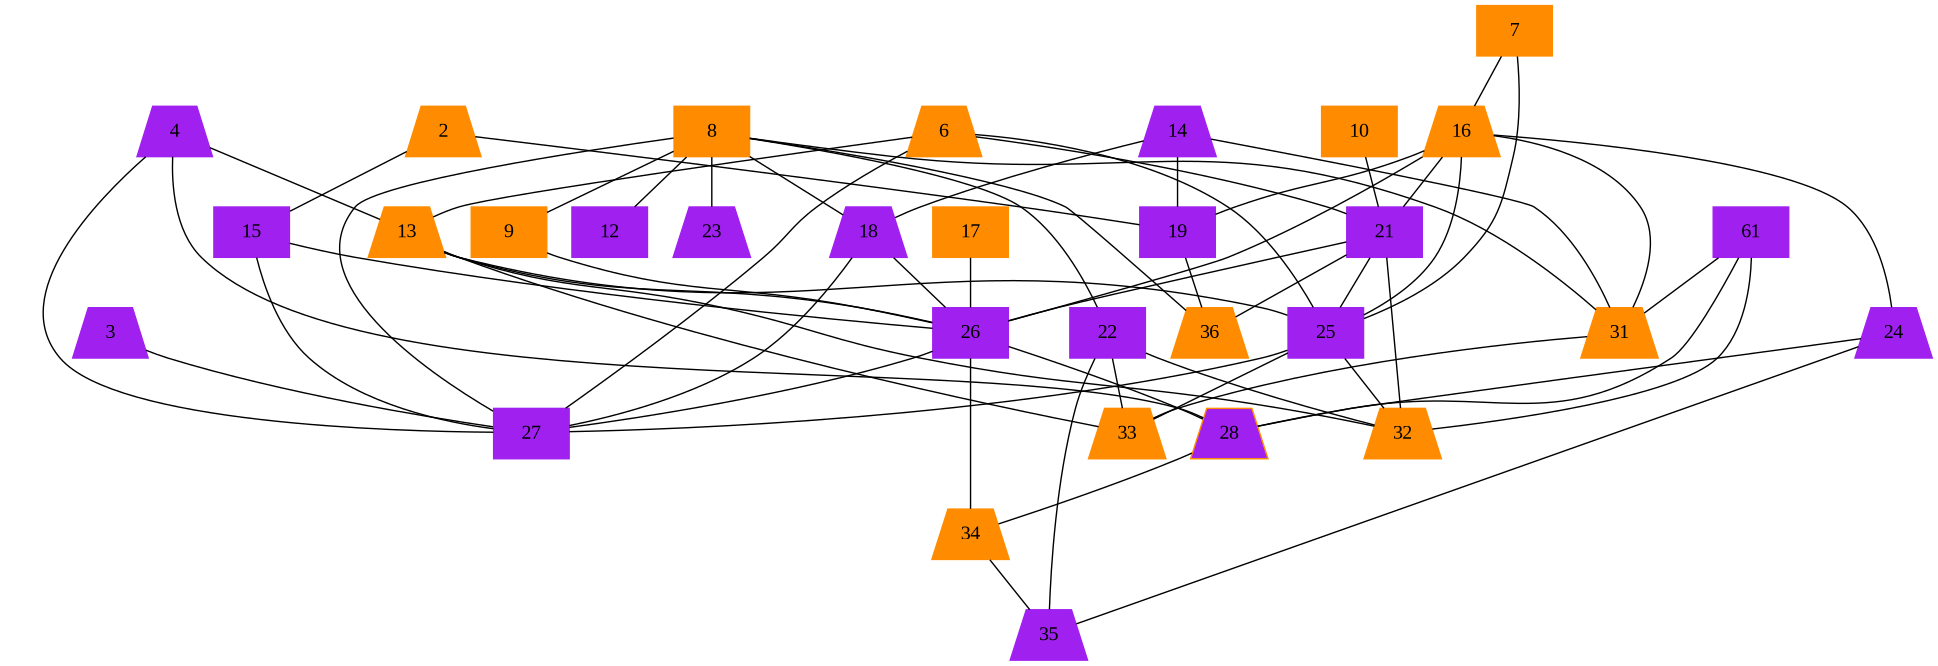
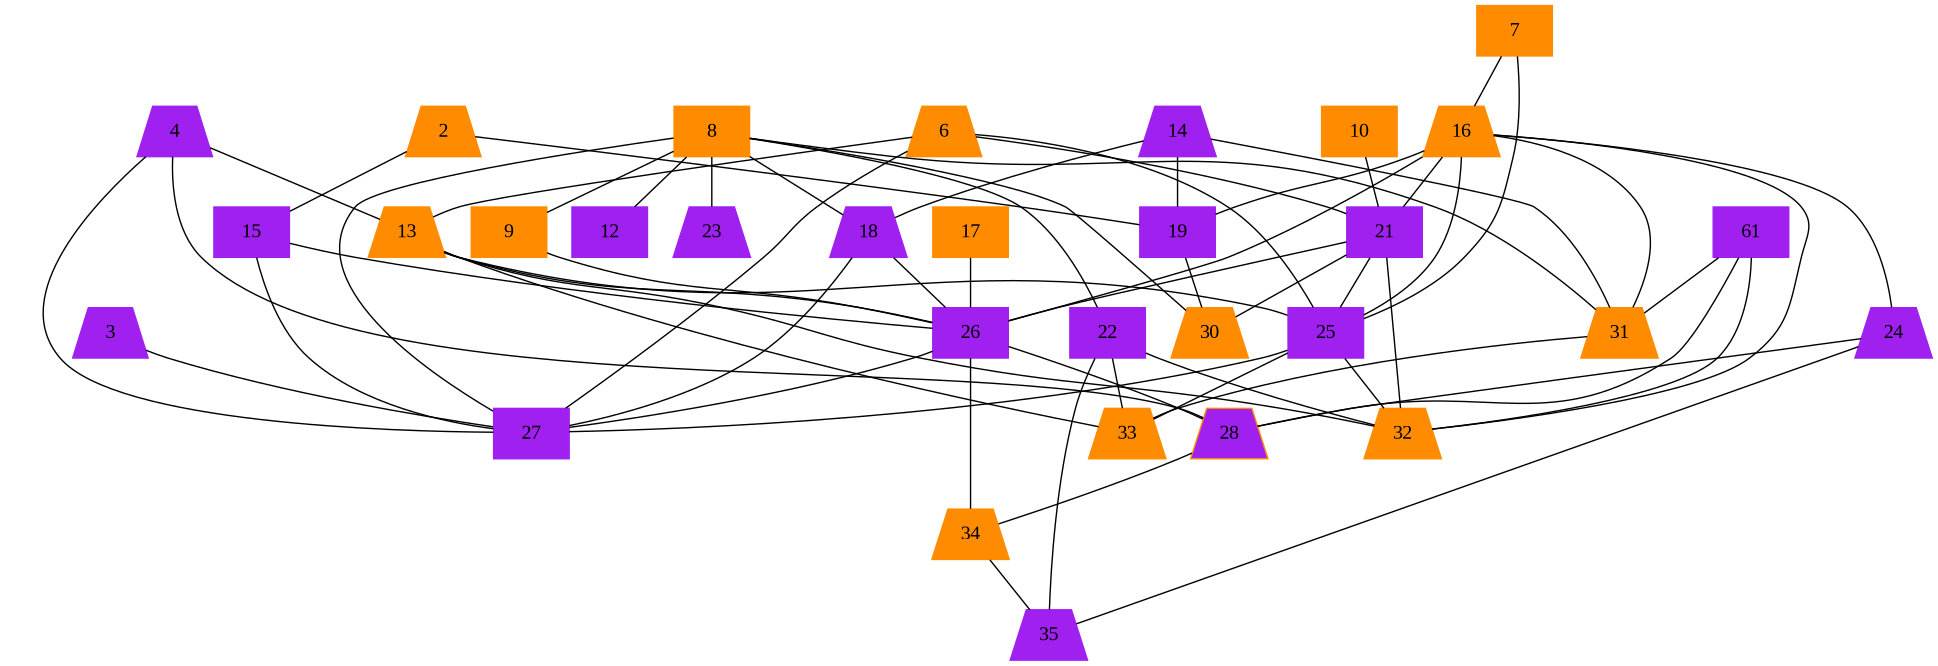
edge "16" -- "32": added
node "36": label "36" -> "30"
